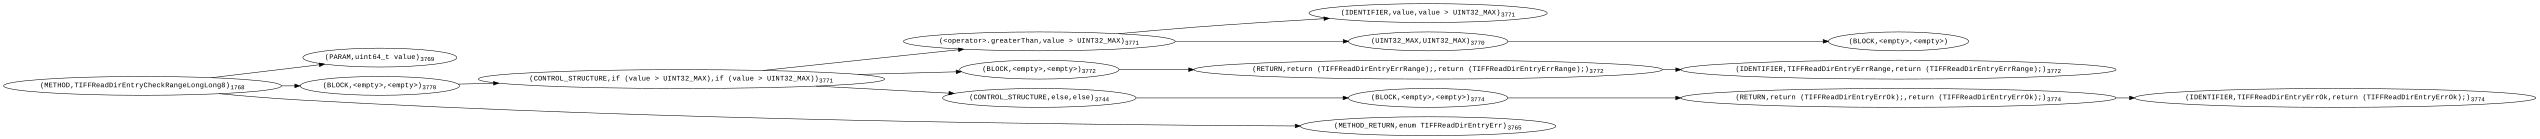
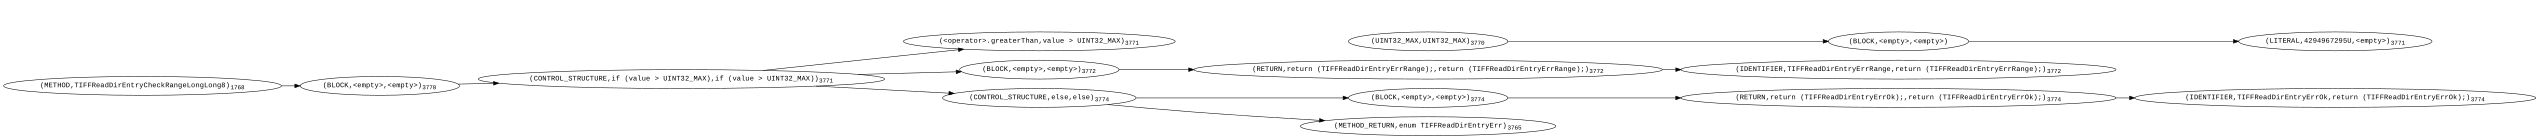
node "(IDENTIFIER,value,value > UINT32_MAX)": removed
edge "(<operator>.greaterThan,value > UINT32_MAX)" -> "(UINT32_MAX,UINT32_MAX)": removed
node "(LITERAL,4294967295U,<empty>)": added
node "(PARAM,uint64_t value)": removed
node "(CONTROL_STRUCTURE,else,else)": text "3744" -> "3774"
edge "(METHOD,TIFFReadDirEntryCheckRangeLongLong8)" -> "(METHOD_RETURN,enum TIFFReadDirEntryErr)": now "(CONTROL_STRUCTURE,else,else)" -> "(METHOD_RETURN,enum TIFFReadDirEntryErr)"
